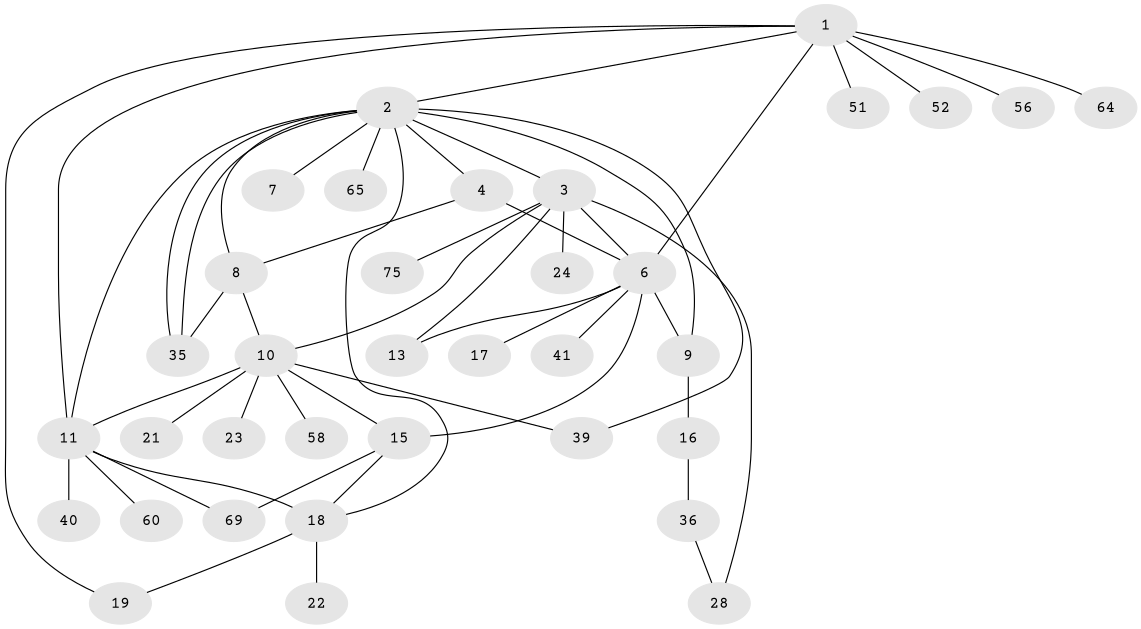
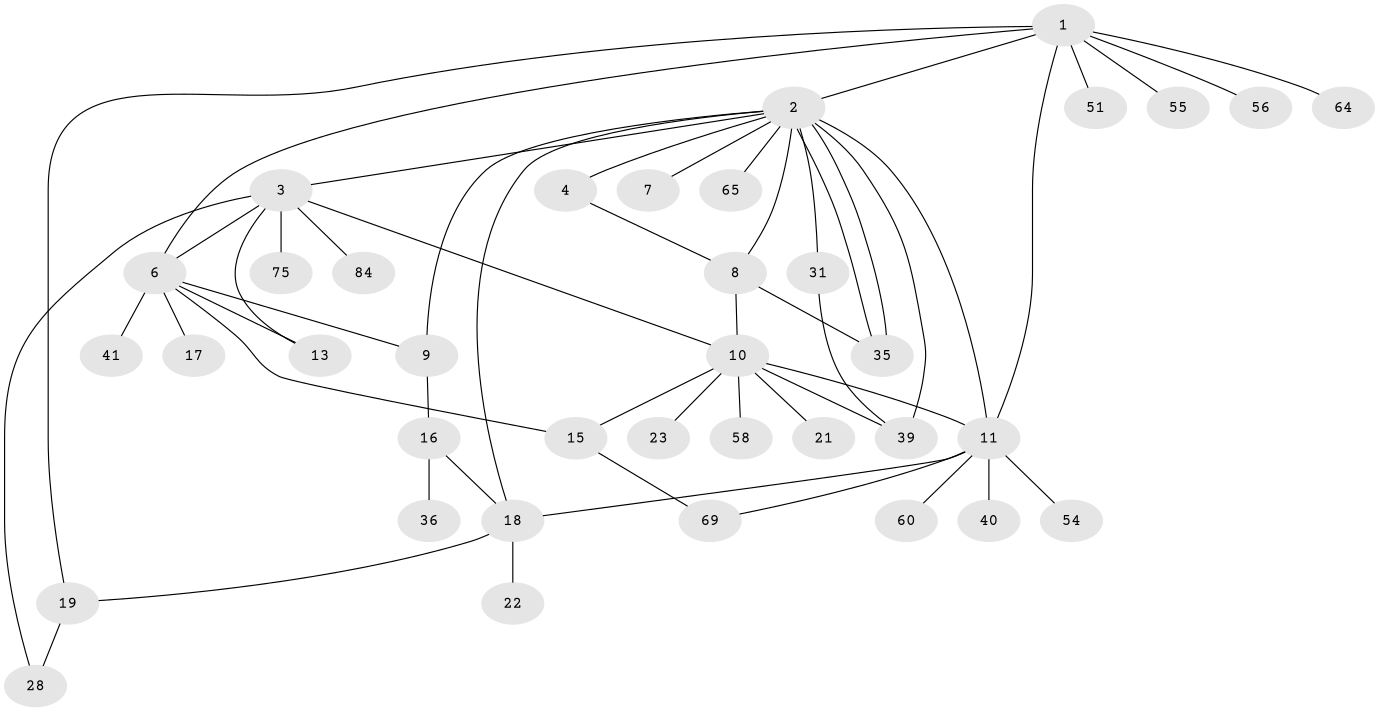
node "52": label "52" -> "55"
edge "4" -- "6": removed
node "24": label "24" -> "84"
node "31": added
edge "15" -- "18": now "16" -- "18"
node "54": added
edge "36" -- "28": now "19" -- "28"
